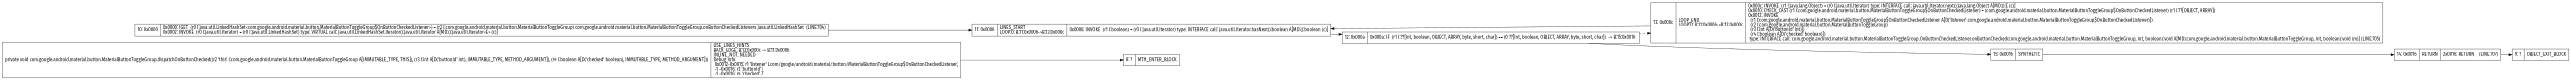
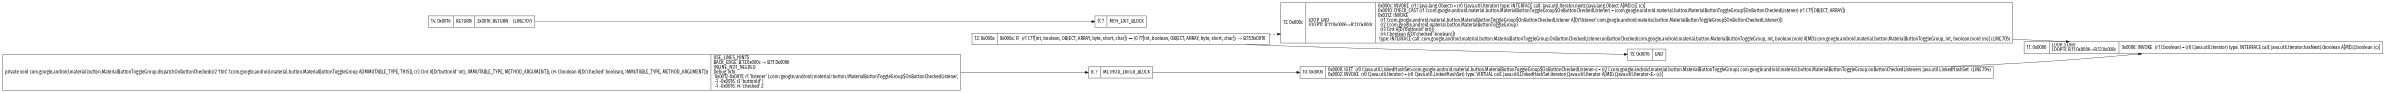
node "13: 0x000c": text "0x0012: INVOKE" -> "0x0312: INVOKE"
node "11: 0x0006": text "LINES_START" -> "LOOP_START"
edge "11: 0x0006" -> "12: 0x000a": removed
node "15: 0x0016": text "SYNTHETIC" -> "END"
edge "15: 0x0016" -> "14: 0x0016": removed
node "9: ?": text "OBJECT_EXIT_BLOCK" -> "MTH_EXIT_BLOCK"
node "8: ?": text "MTH_ENTER_BLOCK" -> "METHOD_ENTER_BLOCK"
edge "8: ?" -> "10: 0x0000": added
